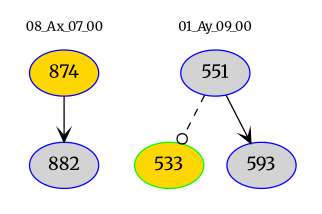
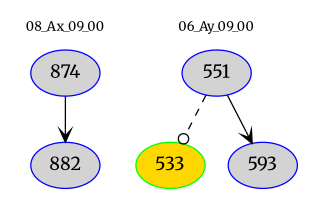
cluster "08_Ax_07_00": label "08_Ax_07_00" -> "08_Ax_09_00"
cluster "01_Ay_09_00": label "01_Ay_09_00" -> "06_Ay_09_00"
node "874": fillcolor gold -> lightgrey
